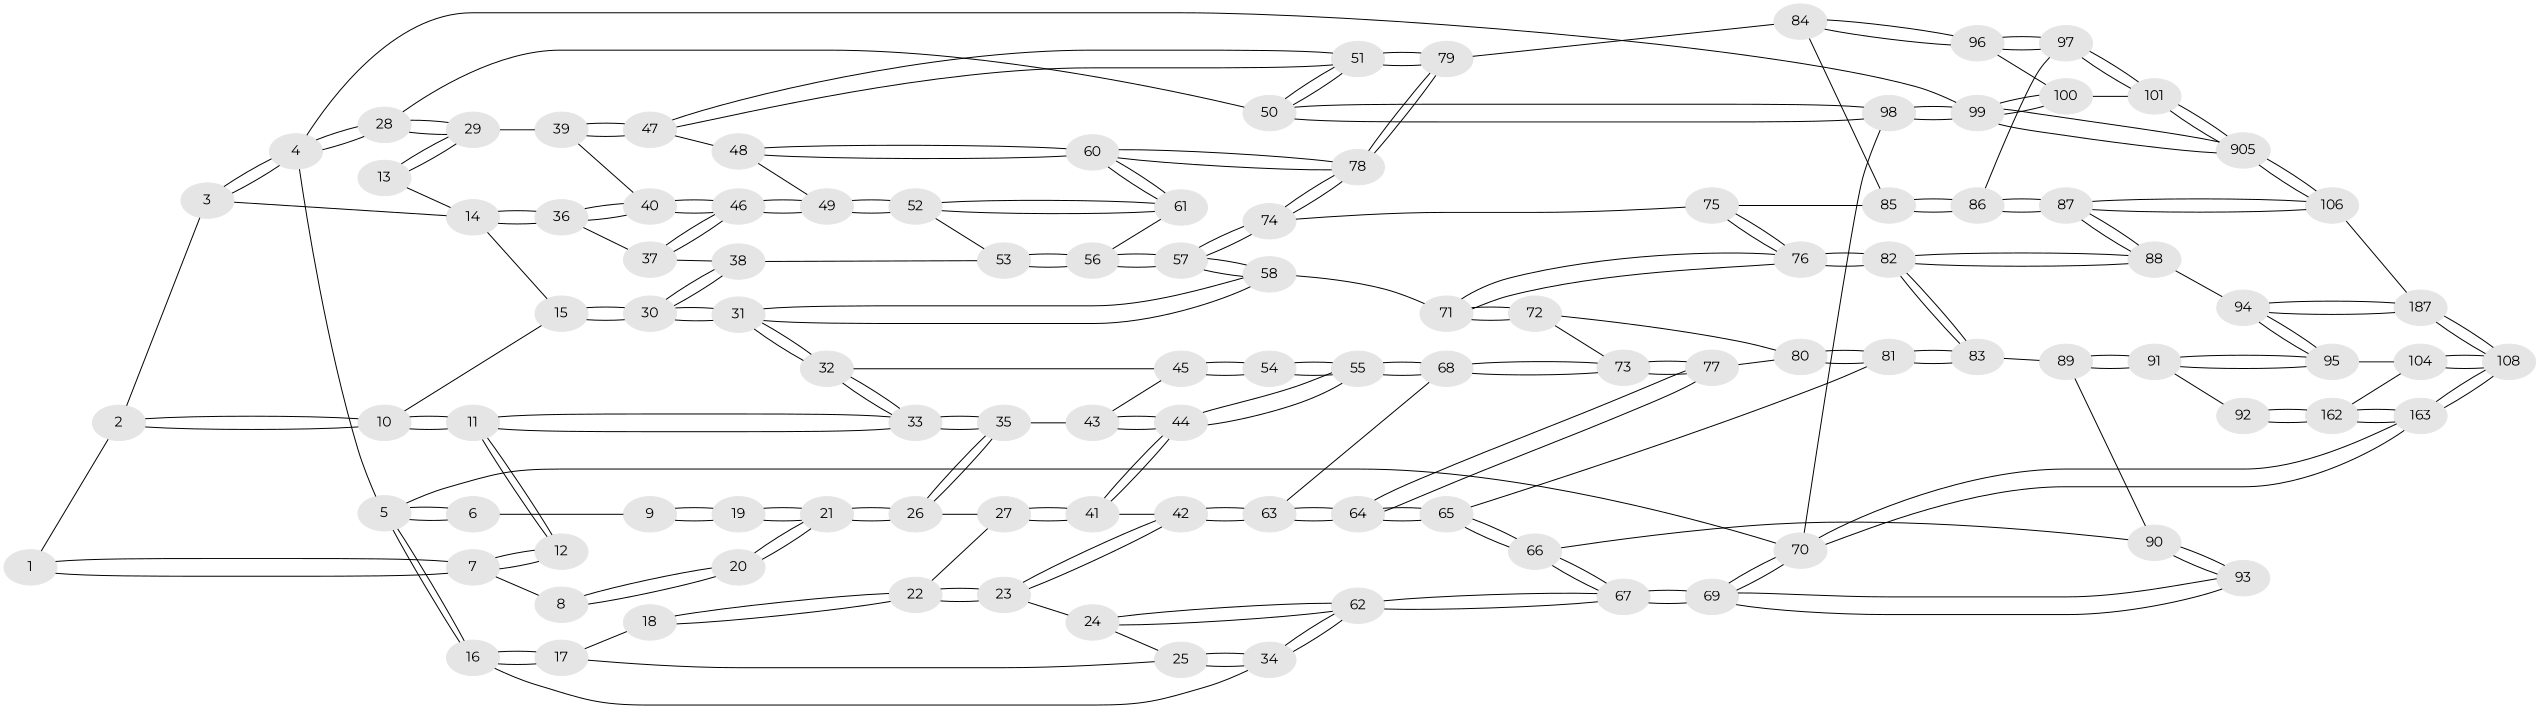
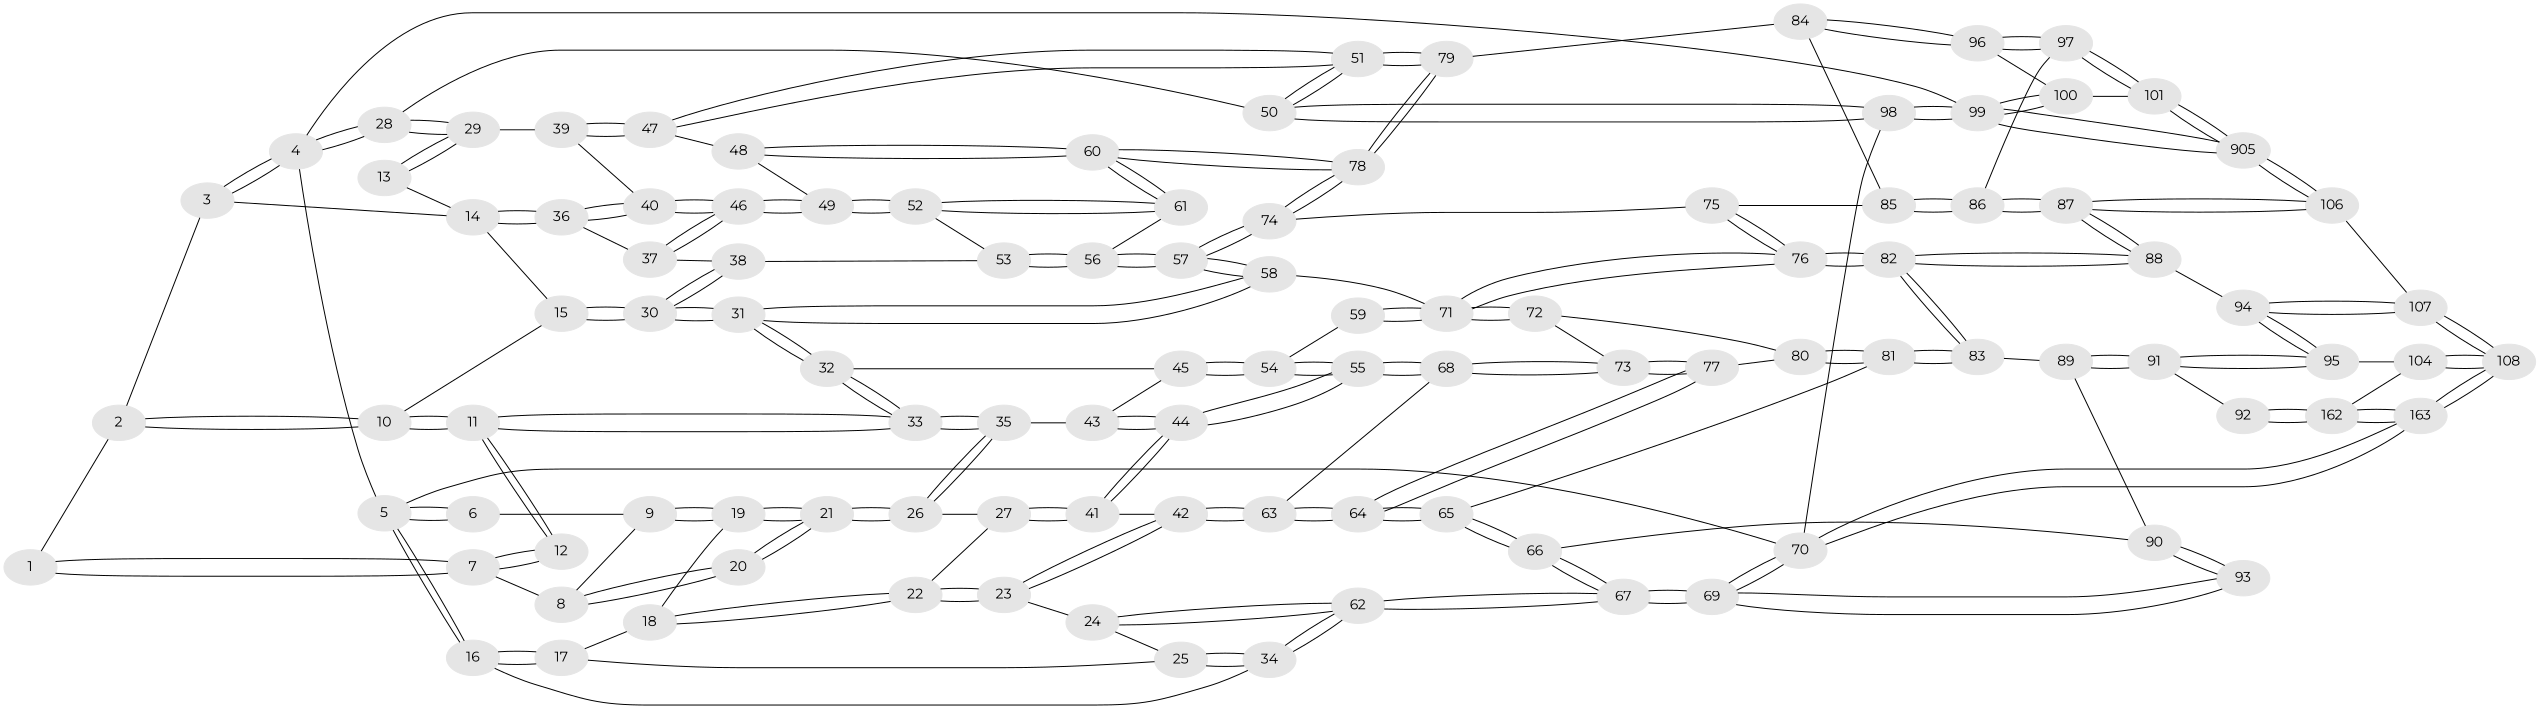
node "187": label "187" -> "107"
node "59": added
edge "9" -- "8": added
edge "19" -- "18": added
